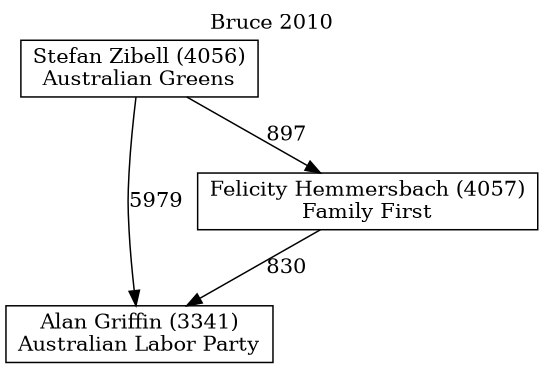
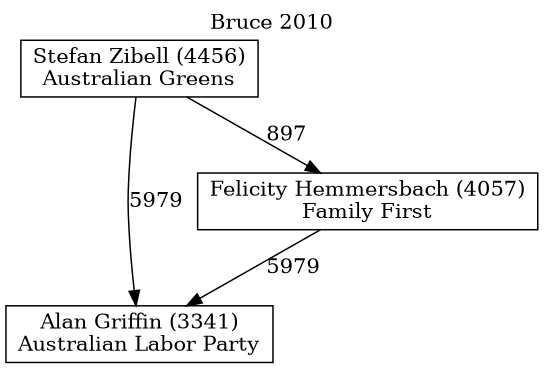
node "Stefan Zibell (4056) Australian Greens": label "Stefan Zibell (4056) Australian Greens" -> "Stefan Zibell (4456) Australian Greens"
edge "Felicity Hemmersbach (4057) Family First" -> "Alan Griffin (3341) Australian Labor Party": label "830" -> "5979"
